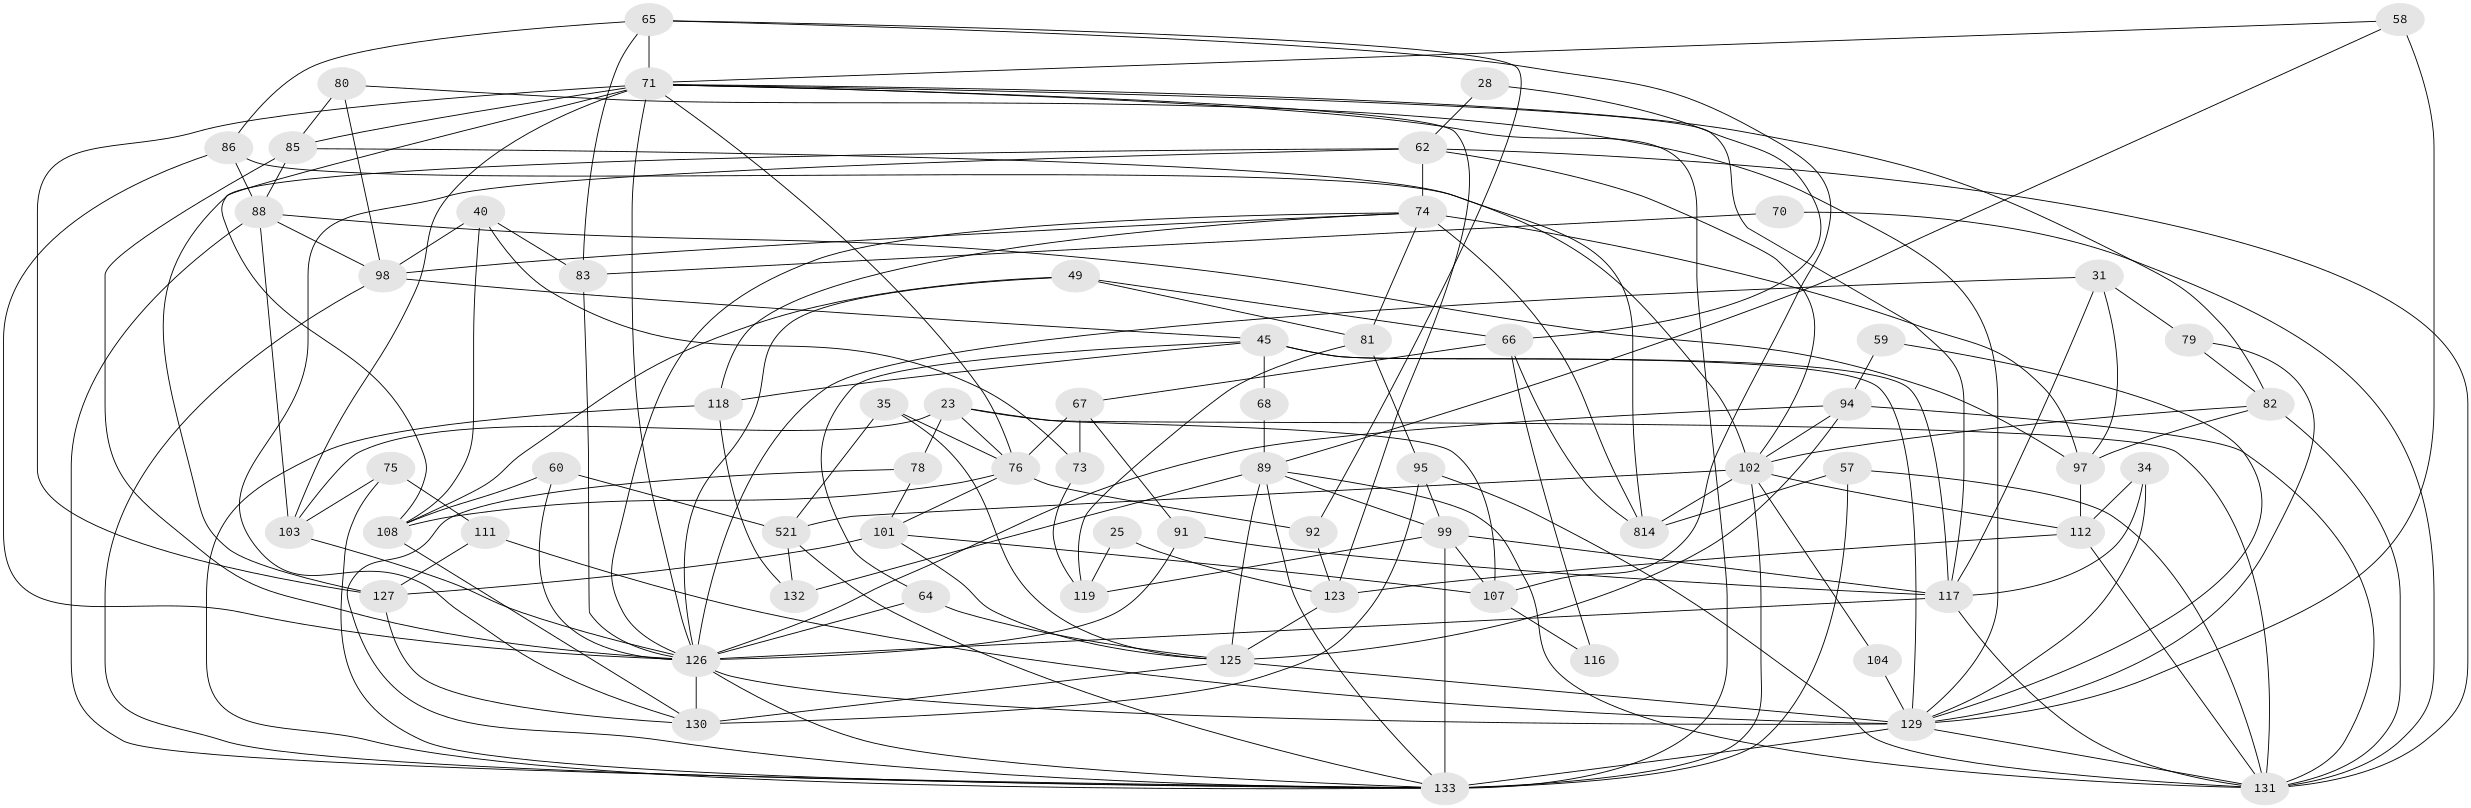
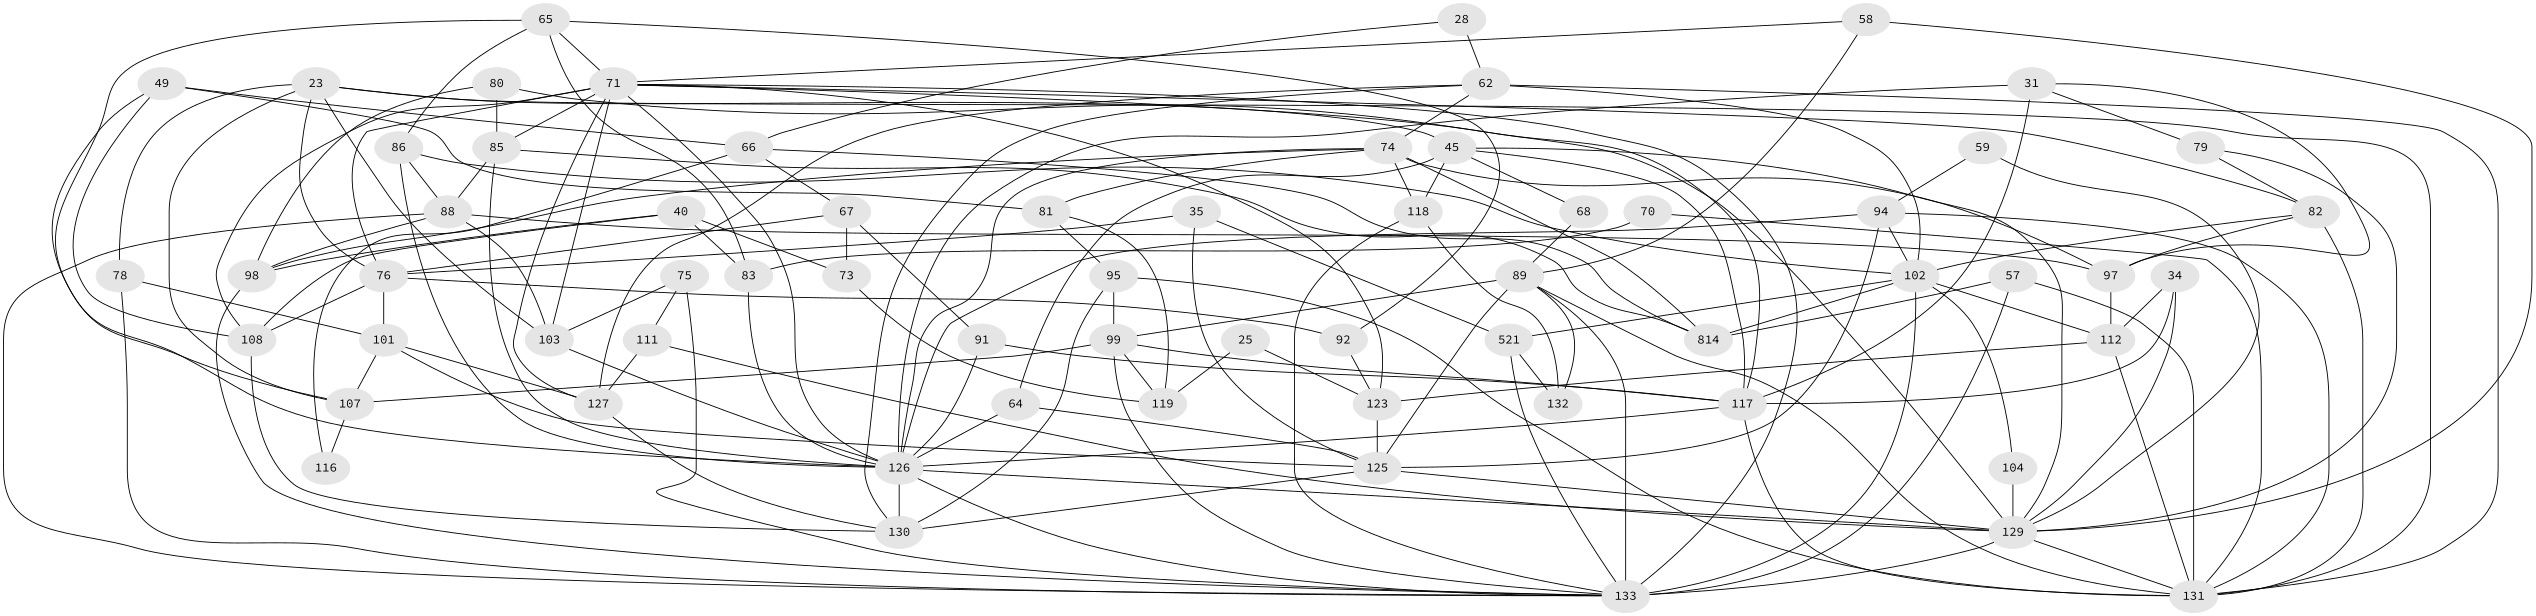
edge "98" -- "45": now "23" -- "45"
node "60": removed
